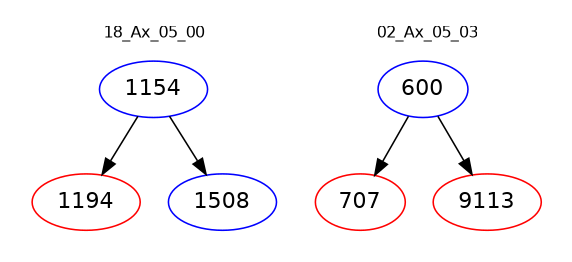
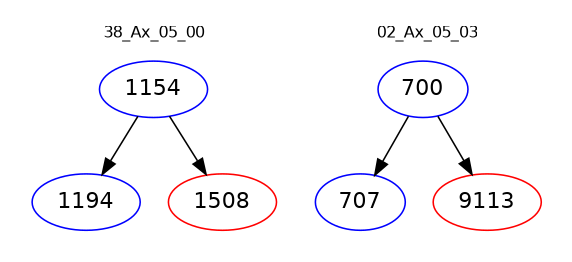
cluster "18_Ax_05_00": label "18_Ax_05_00" -> "38_Ax_05_00"
node "600": label "600" -> "700"
node "1194": color red -> blue
node "1508": color blue -> red
node "707": color red -> blue
